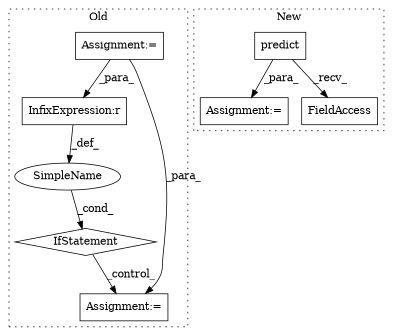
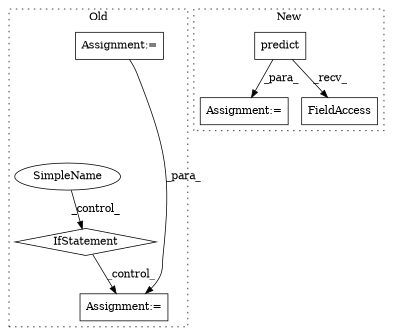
node "InfixExpression:r": removed
edge "SimpleName" -> "IfStatement": label "_cond_" -> "_control_"
